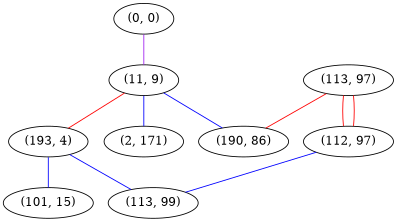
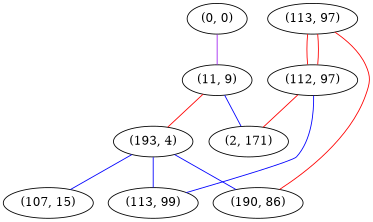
edge "(11, 9)" -- "(190, 86)": now "(193, 4)" -- "(190, 86)"
edge "(112, 97)" -- "(2, 171)": added
node "(101, 15)": label "(101, 15)" -> "(107, 15)"
